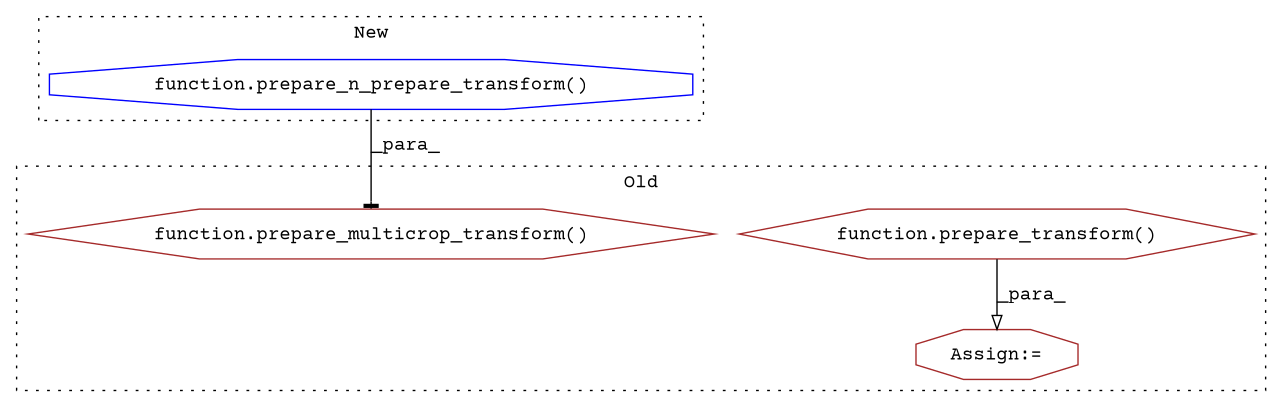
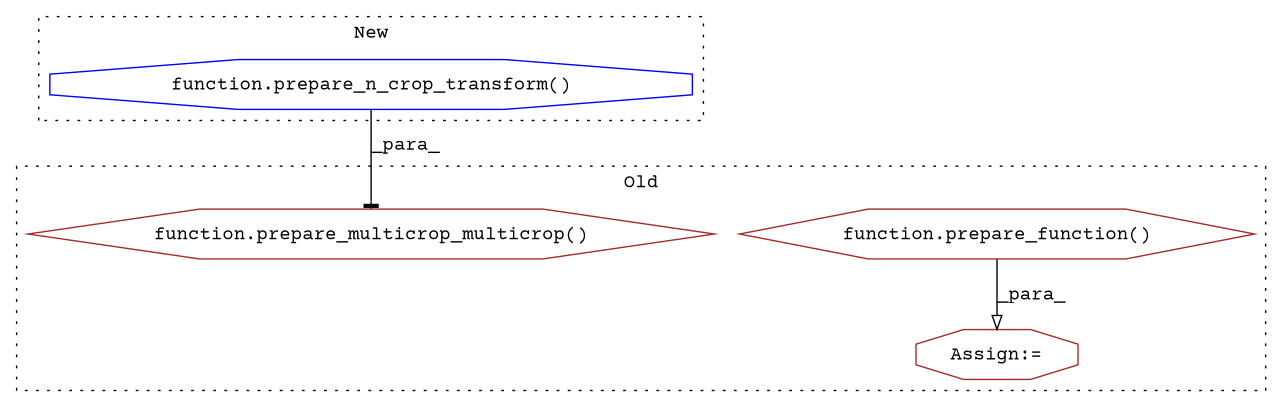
node "function.prepare_n_prepare_transform()": label "function.prepare_n_prepare_transform()" -> "function.prepare_n_crop_transform()"
node "function.prepare_multicrop_transform()": label "function.prepare_multicrop_transform()" -> "function.prepare_multicrop_multicrop()"
node "function.prepare_transform()": label "function.prepare_transform()" -> "function.prepare_function()"
